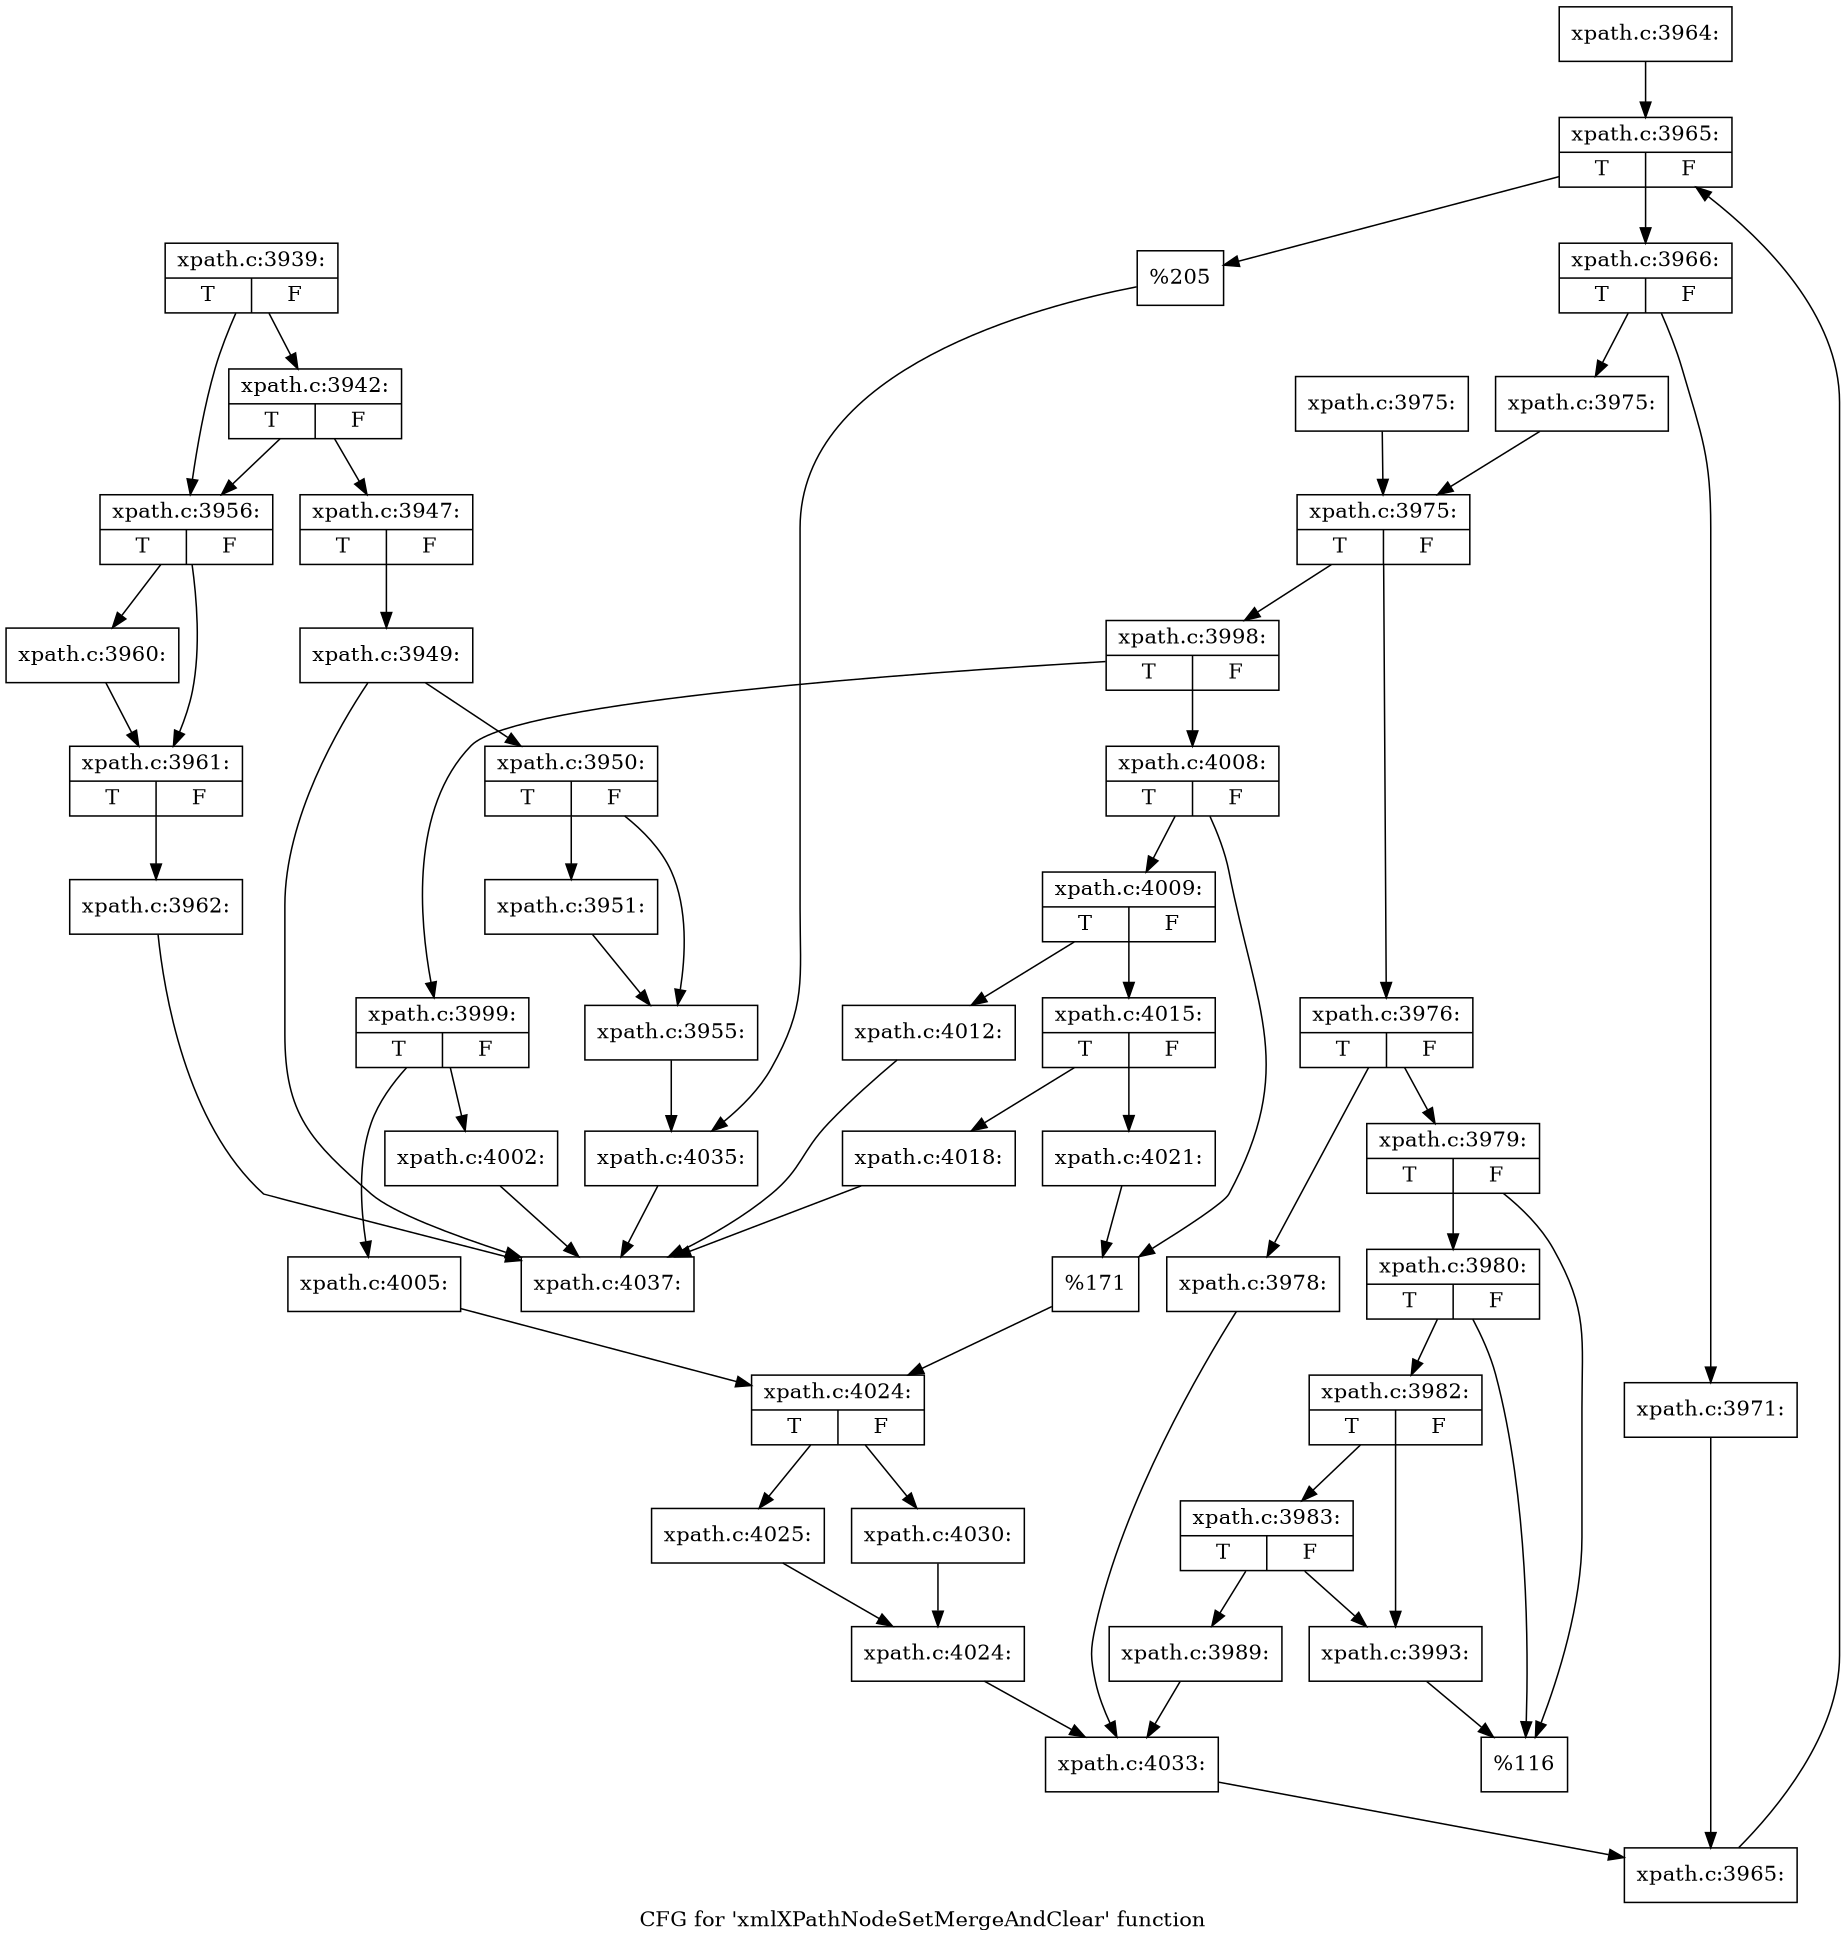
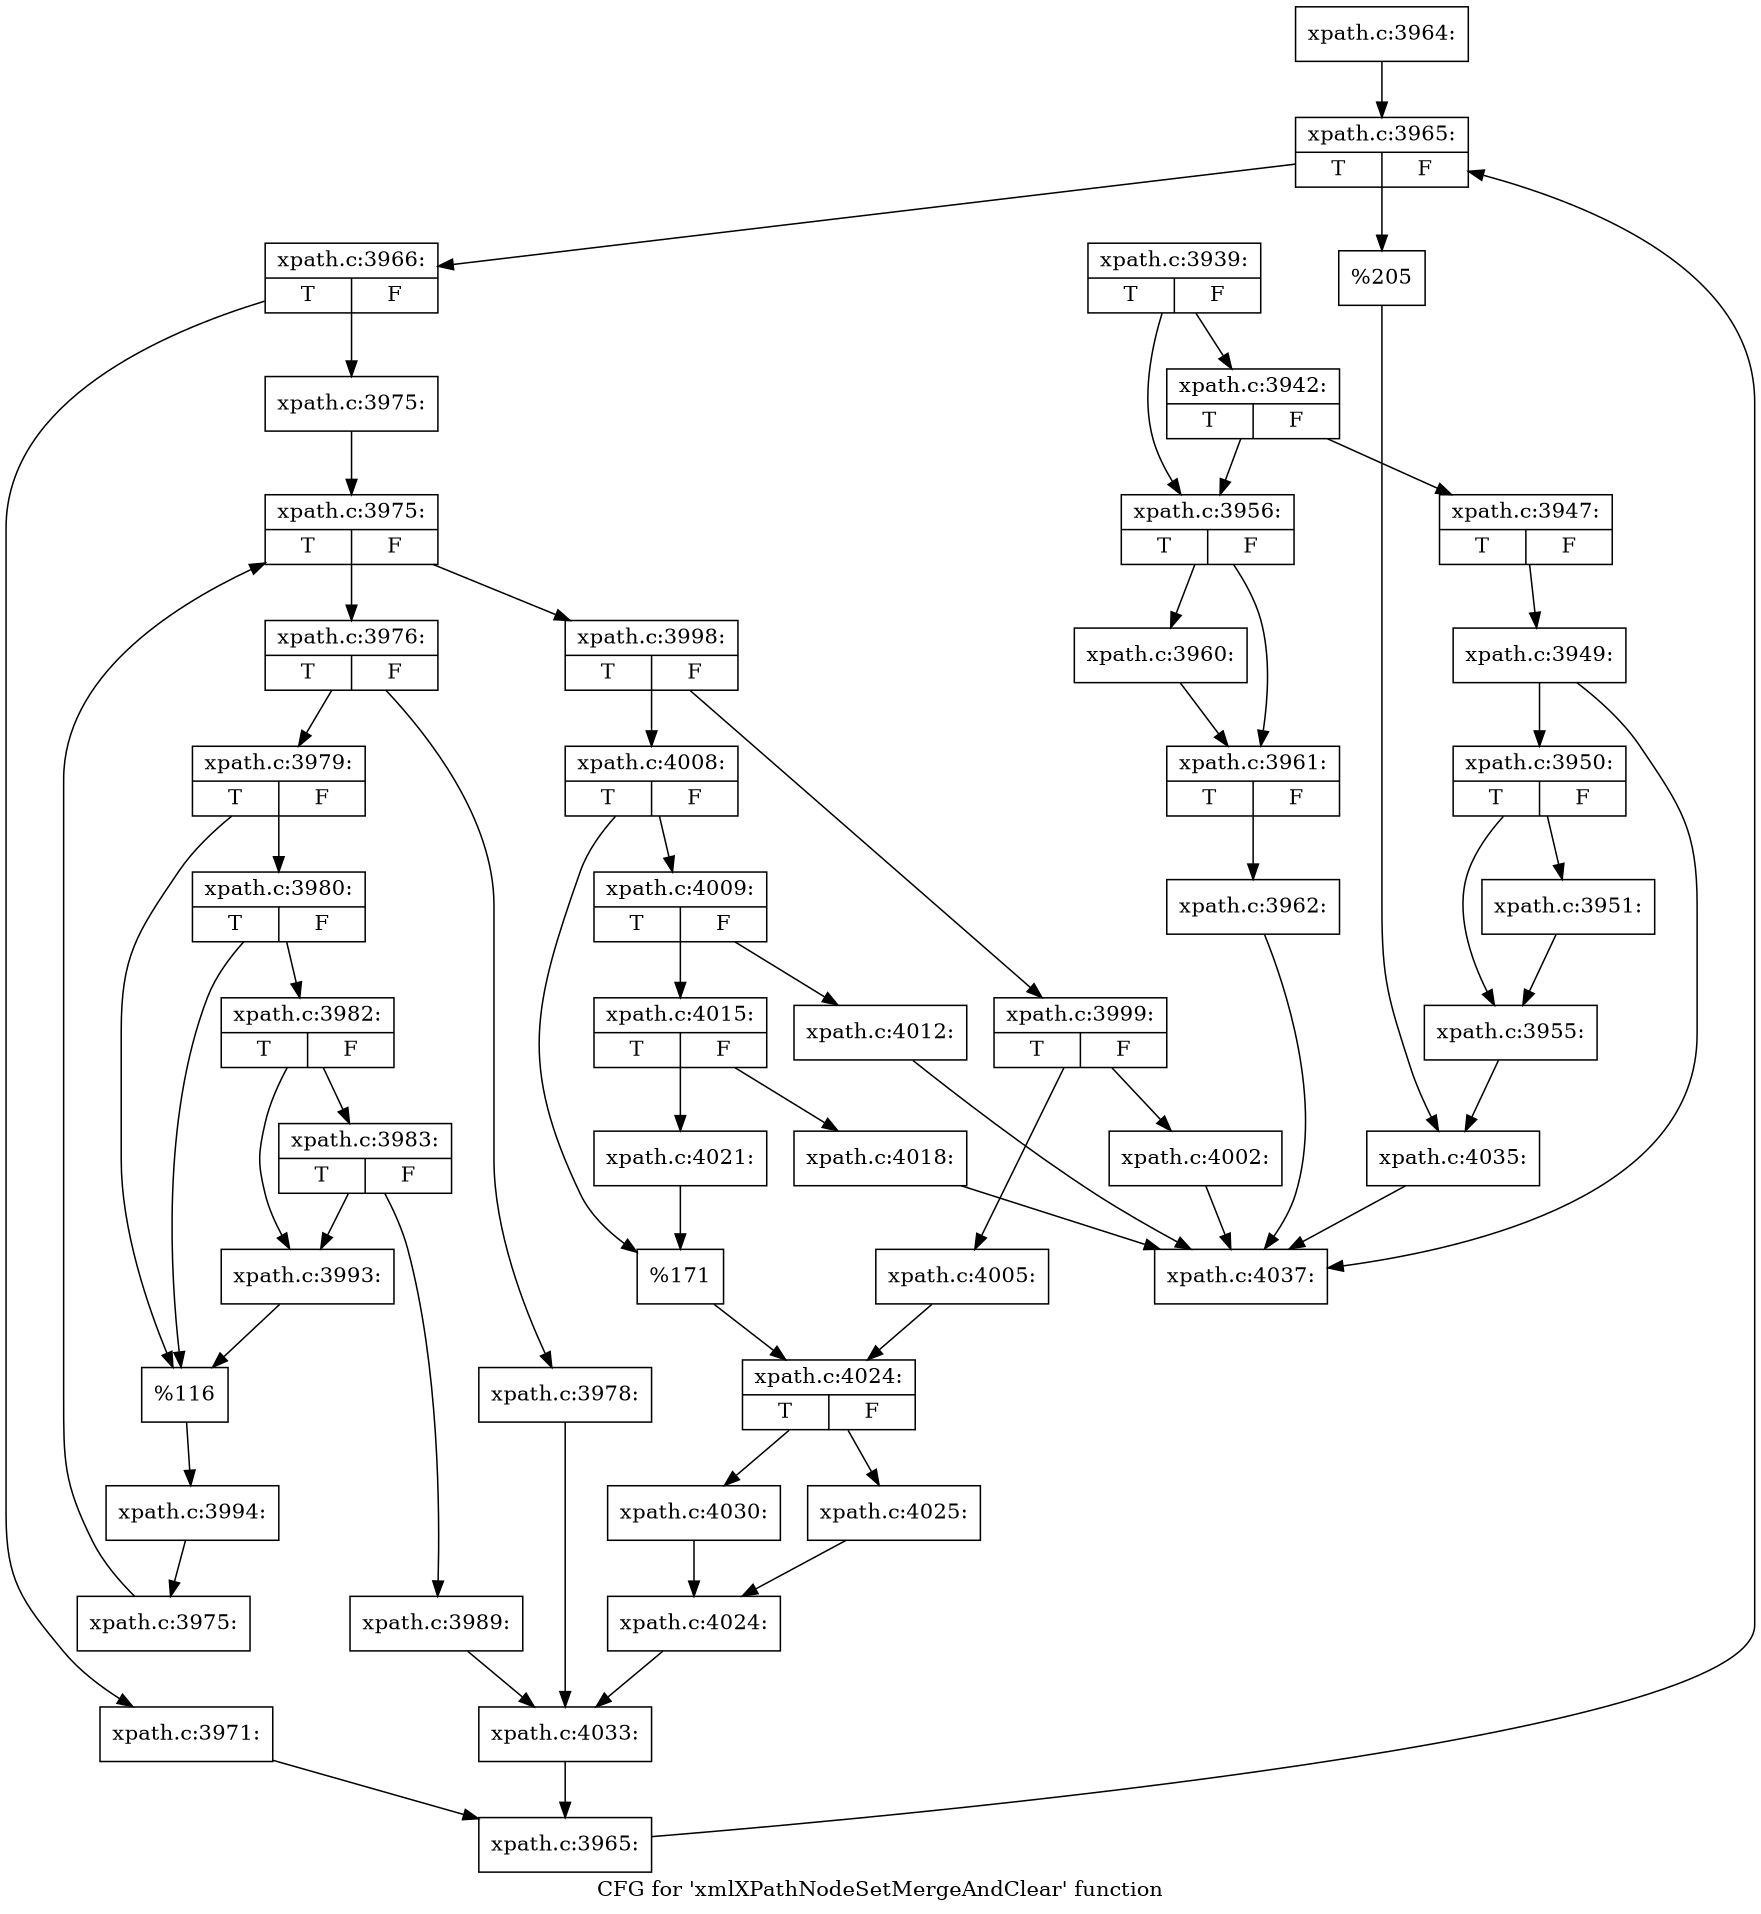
node "xpath.c:3994:": added
